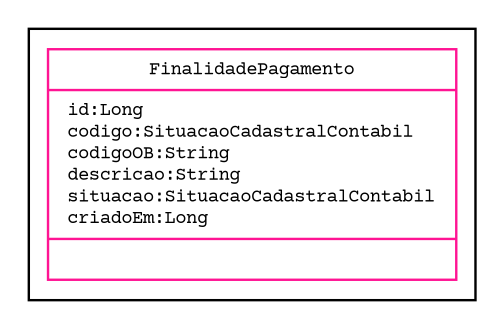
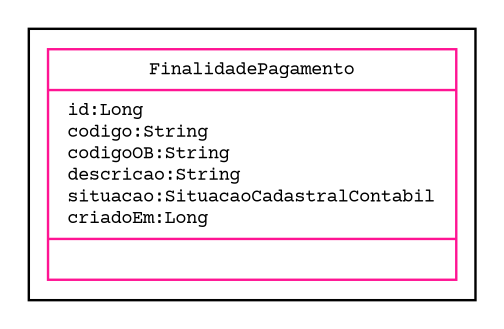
node "FinalidadePagamento": text "codigo:SituacaoCadastralContabil" -> "codigo:String"
